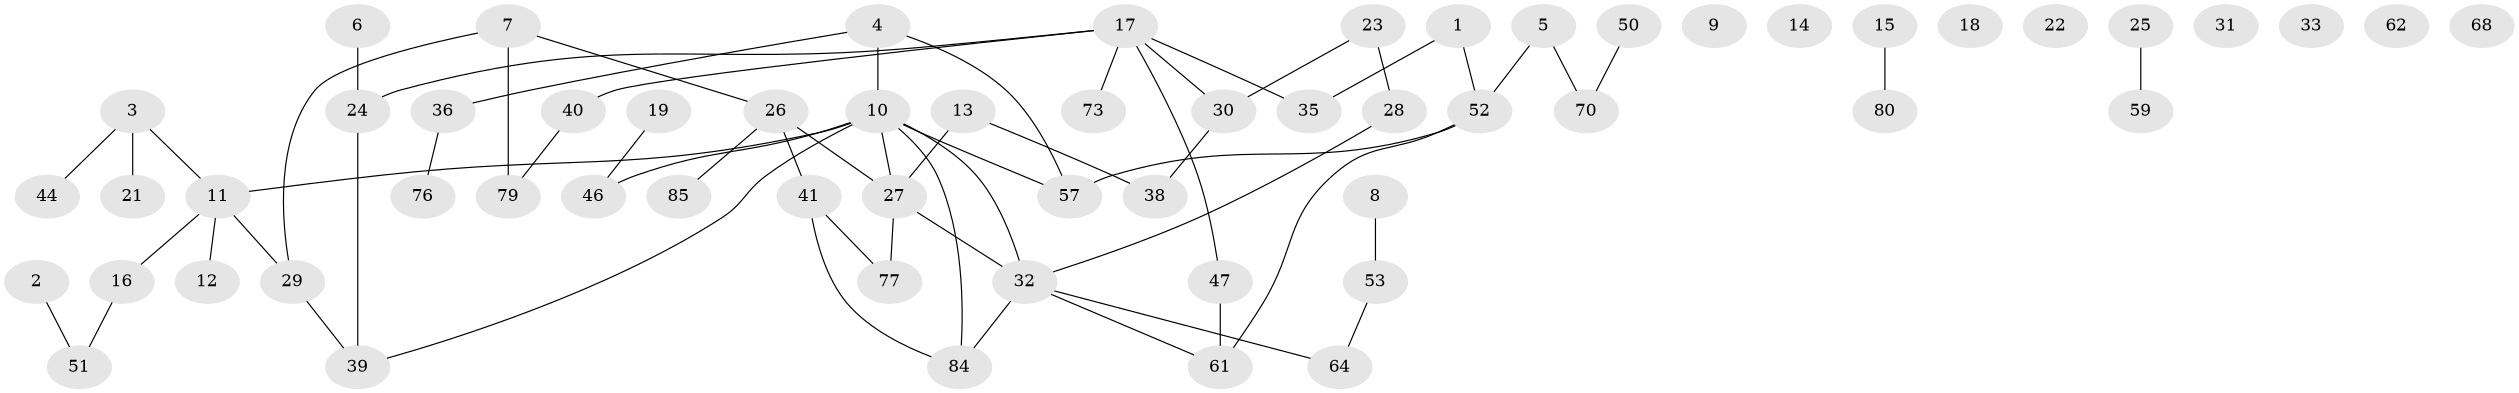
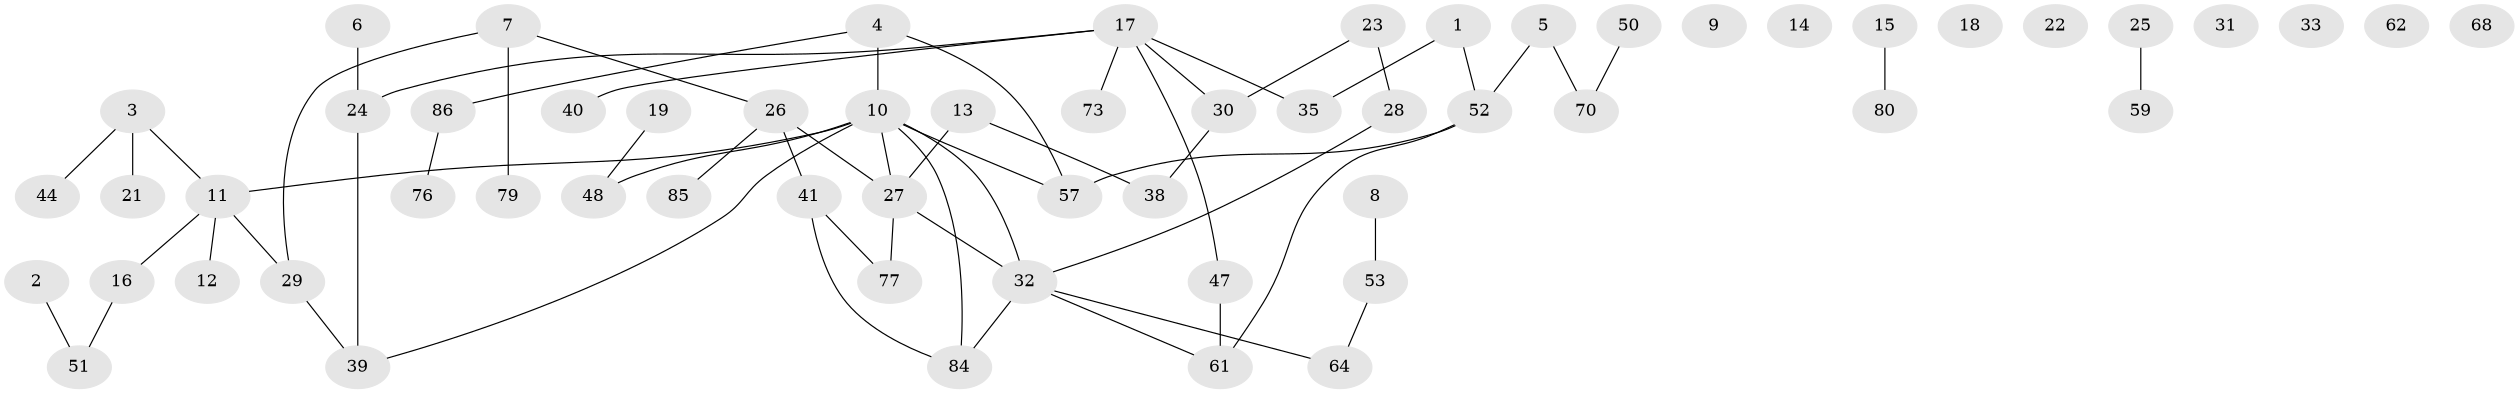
node "36": label "36" -> "86"
edge "40" -- "79": removed
node "46": label "46" -> "48"
